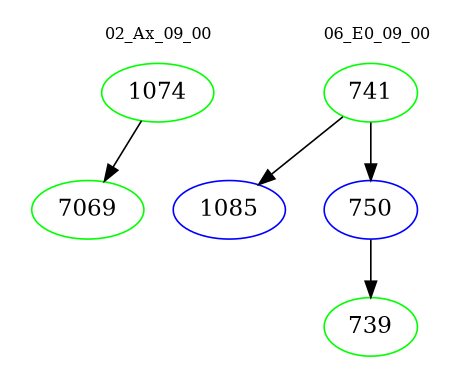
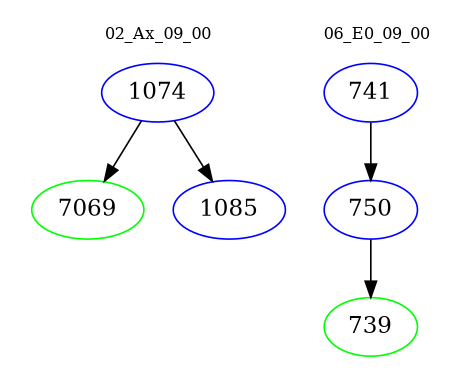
node "1074": color green -> blue
node "741": color green -> blue
edge "741" -> "1085": now "1074" -> "1085"
